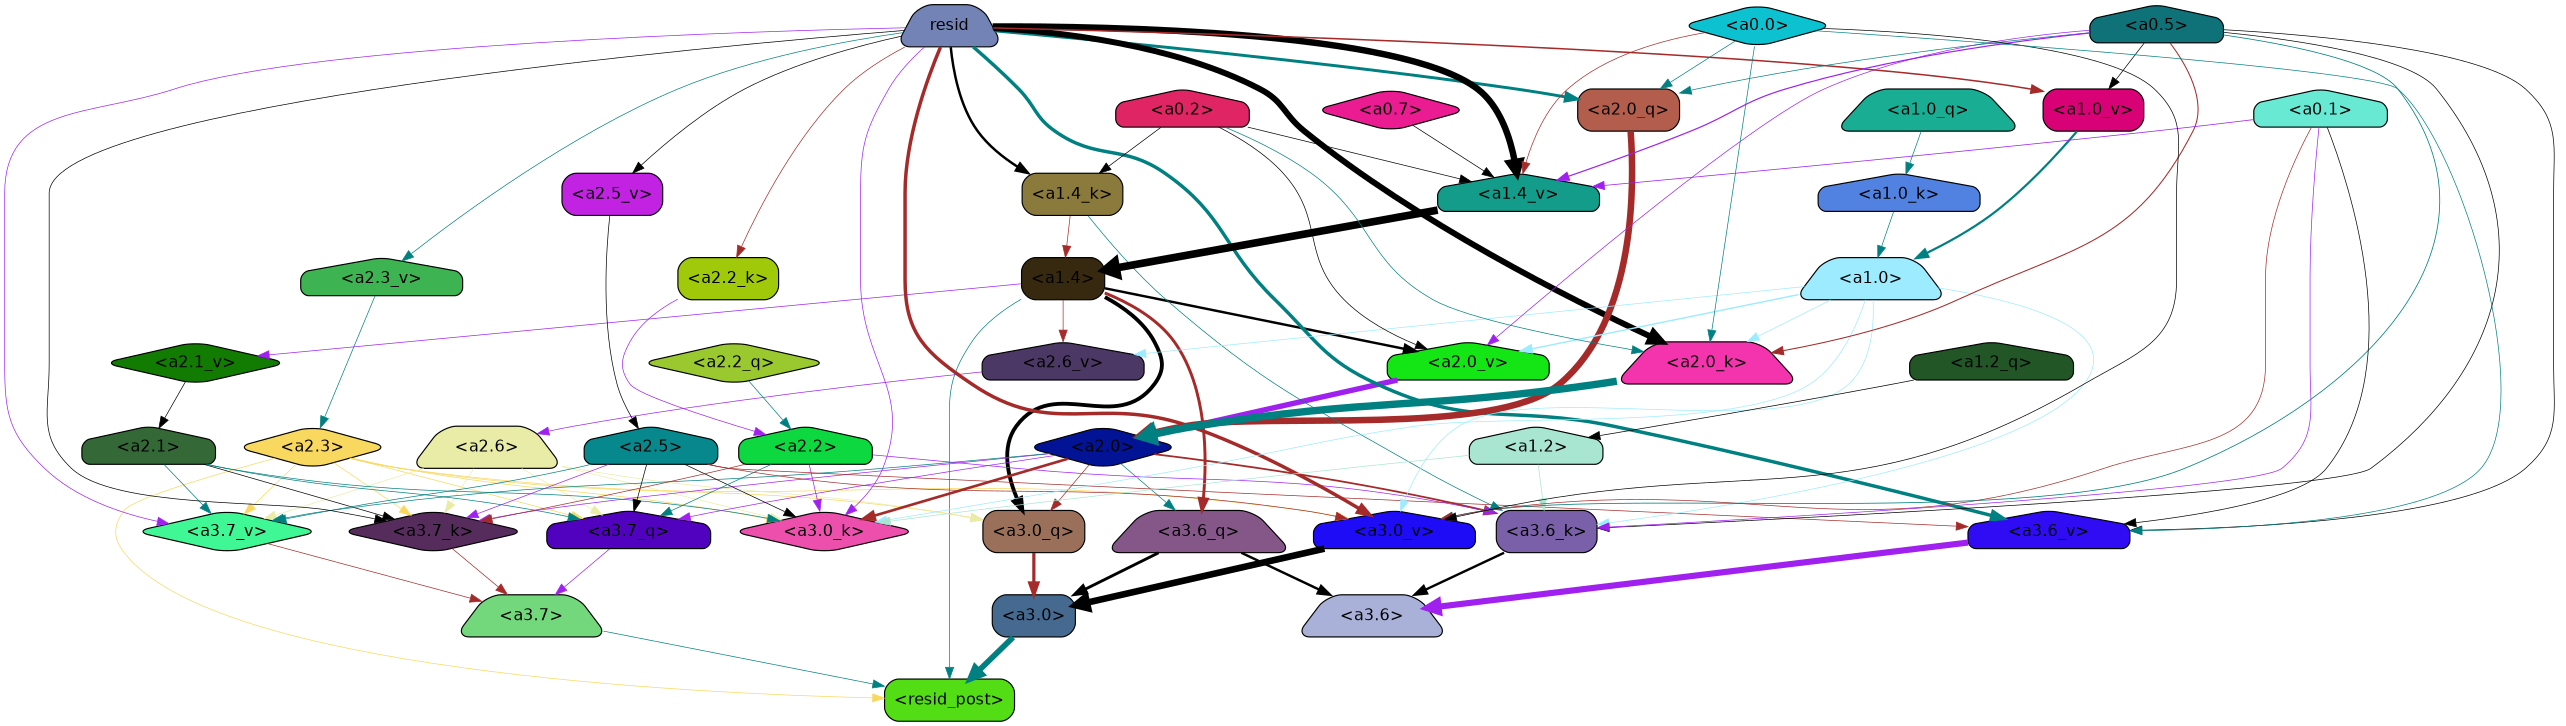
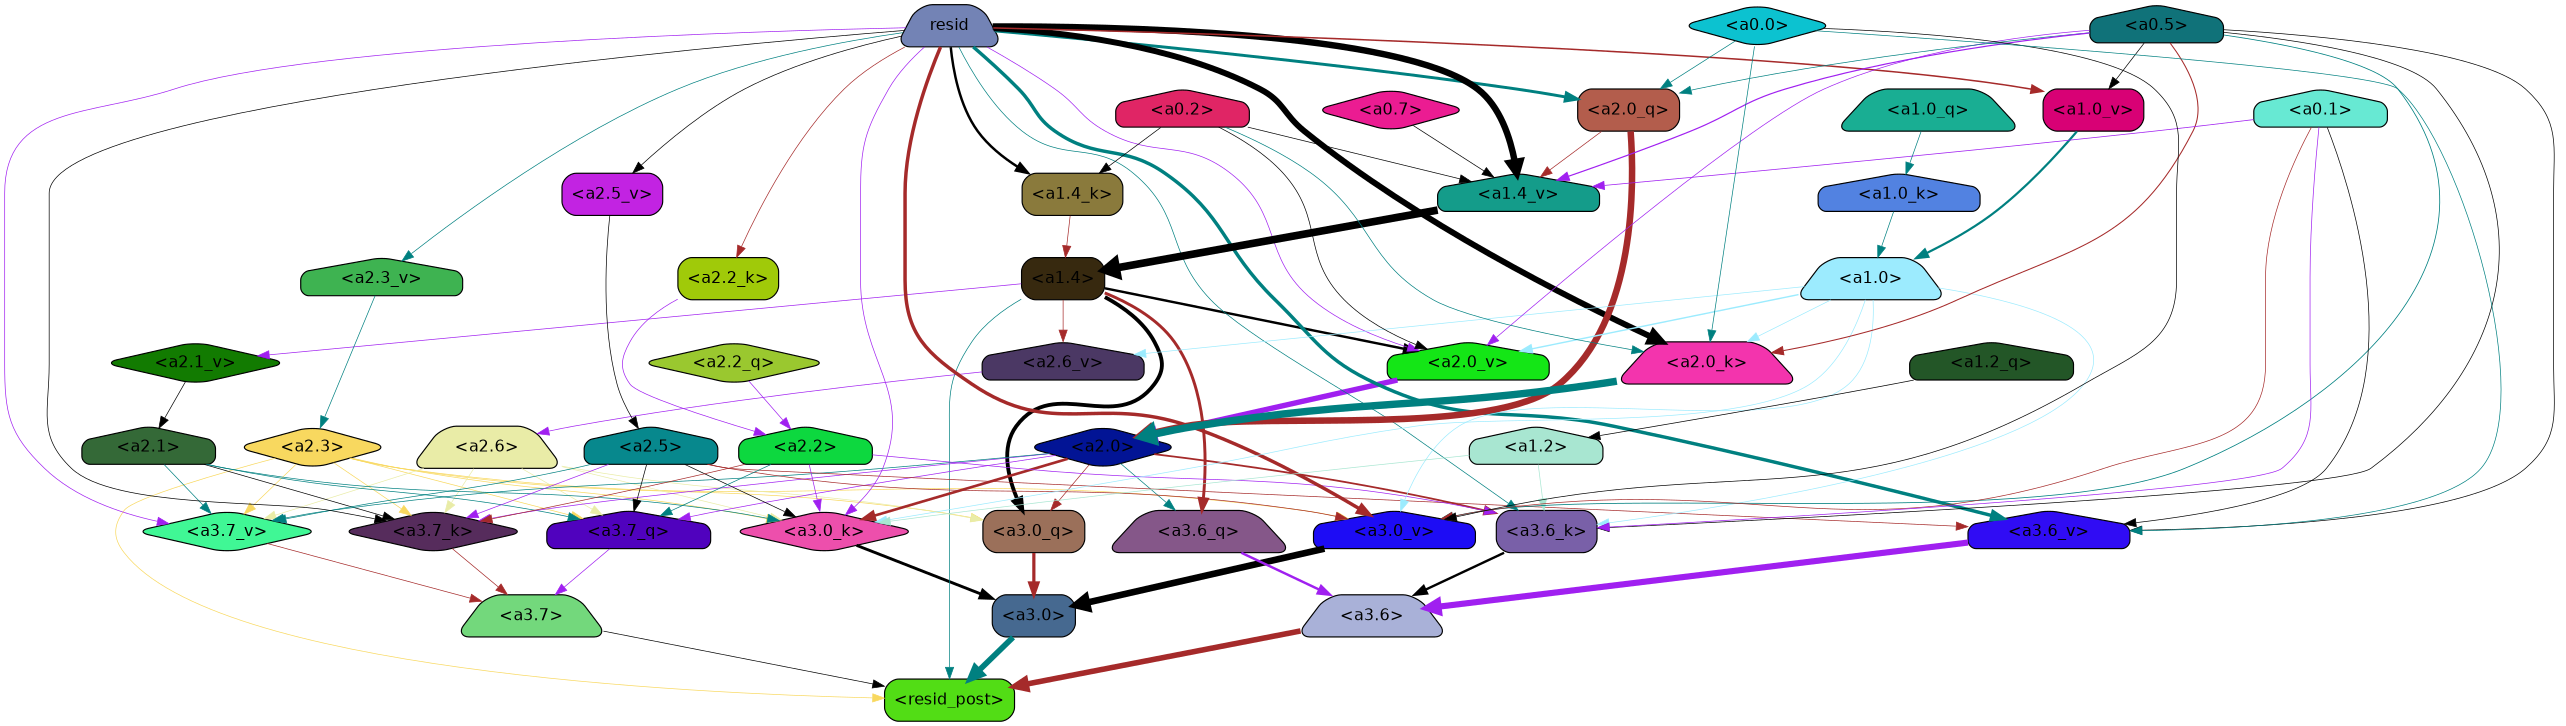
edge "<a0.0>" -> "<a1.4_v>": now "<a2.0_q>" -> "<a1.4_v>"
edge "resid" -> "<a2.0_v>": added
edge "<a1.4_k>" -> "<a3.6_k>": now "resid" -> "<a3.6_k>"
edge "<a2.2_q>" -> "<a2.2>": color teal -> purple
edge "<a3.6_q>" -> "<a3.0>": now "<a3.0_k>" -> "<a3.0>"
edge "<a3.6_q>" -> "<a3.6>": color black -> purple
edge "<a3.7>" -> "<resid_post>": color teal -> black
edge "<a3.6>" -> "<resid_post>": added
